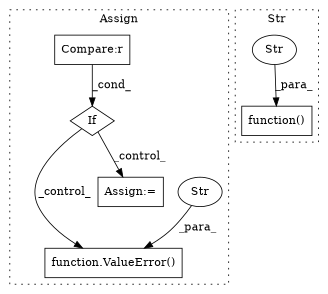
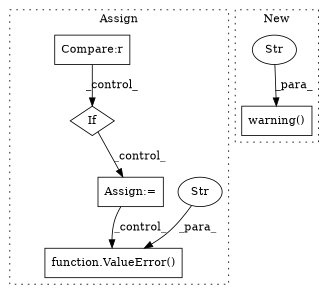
cluster "Str": label "Str" -> "New"
edge "Compare:r" -> "If": label "_cond_" -> "_control_"
node "function()": label "function()" -> "warning()"
edge "If" -> "function.ValueError()": now "Assign:=" -> "function.ValueError()"
